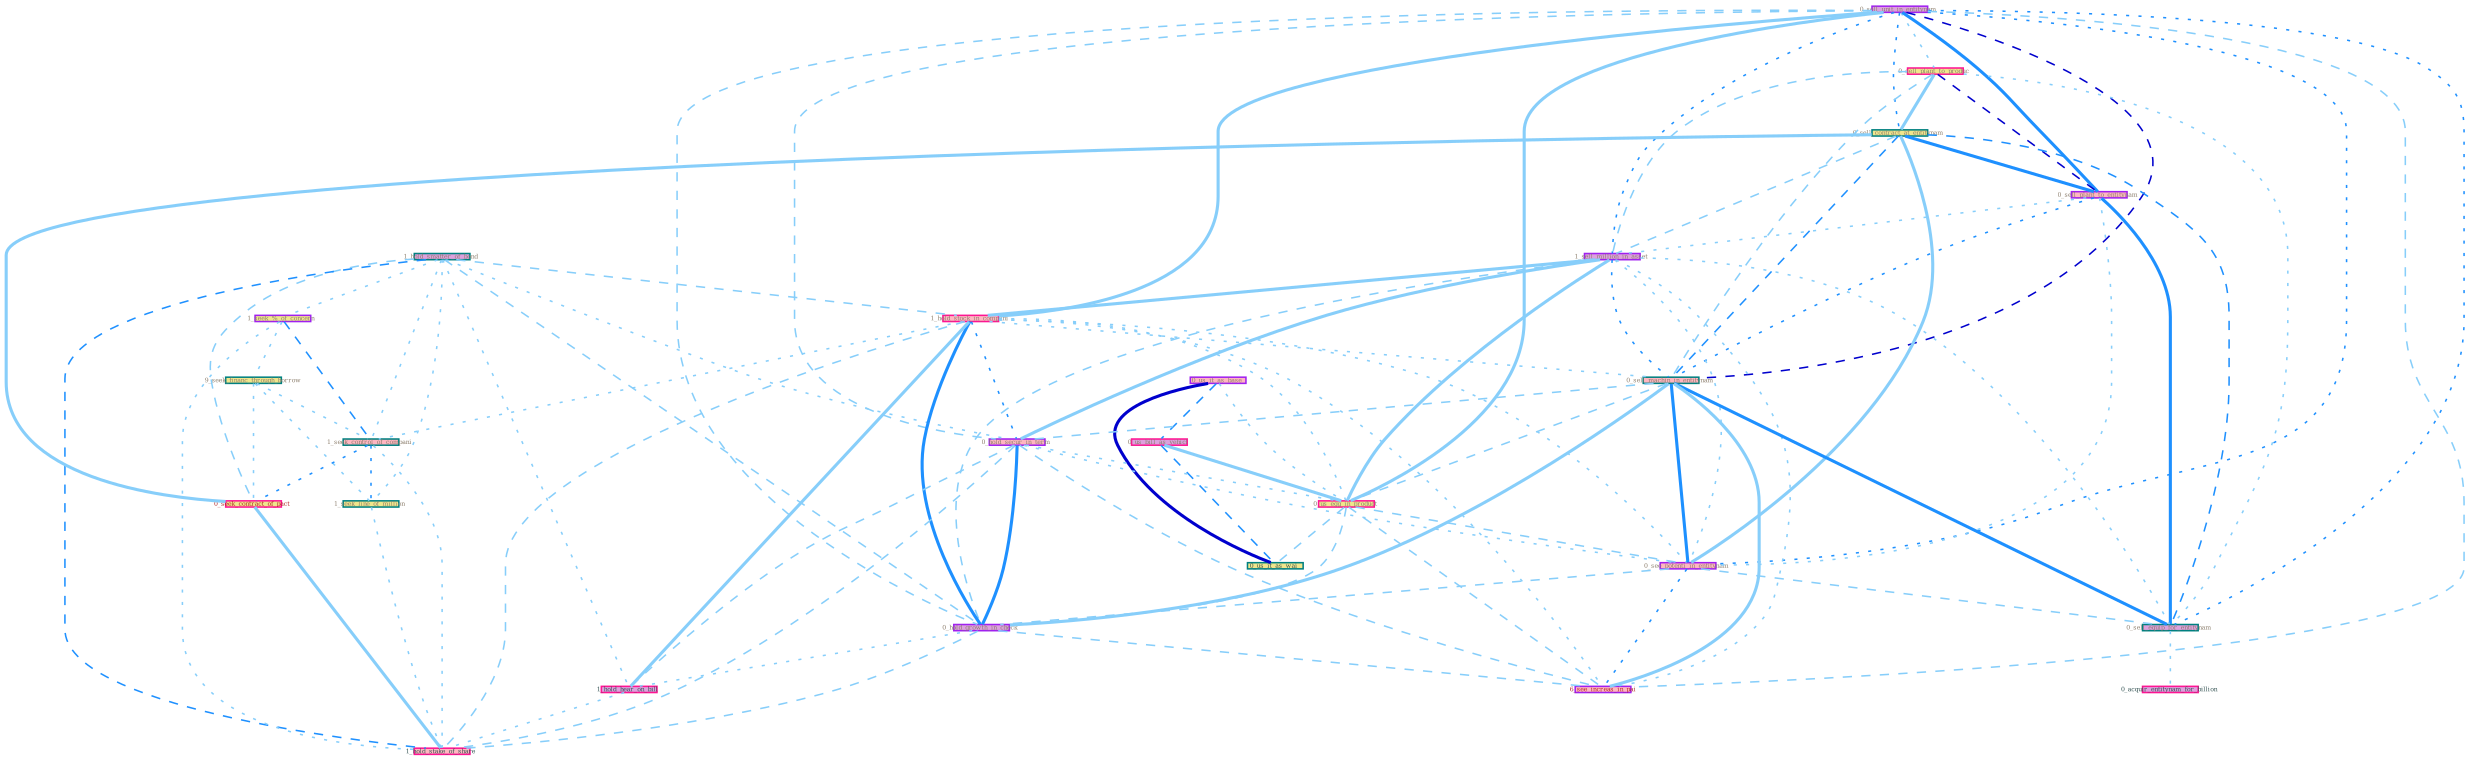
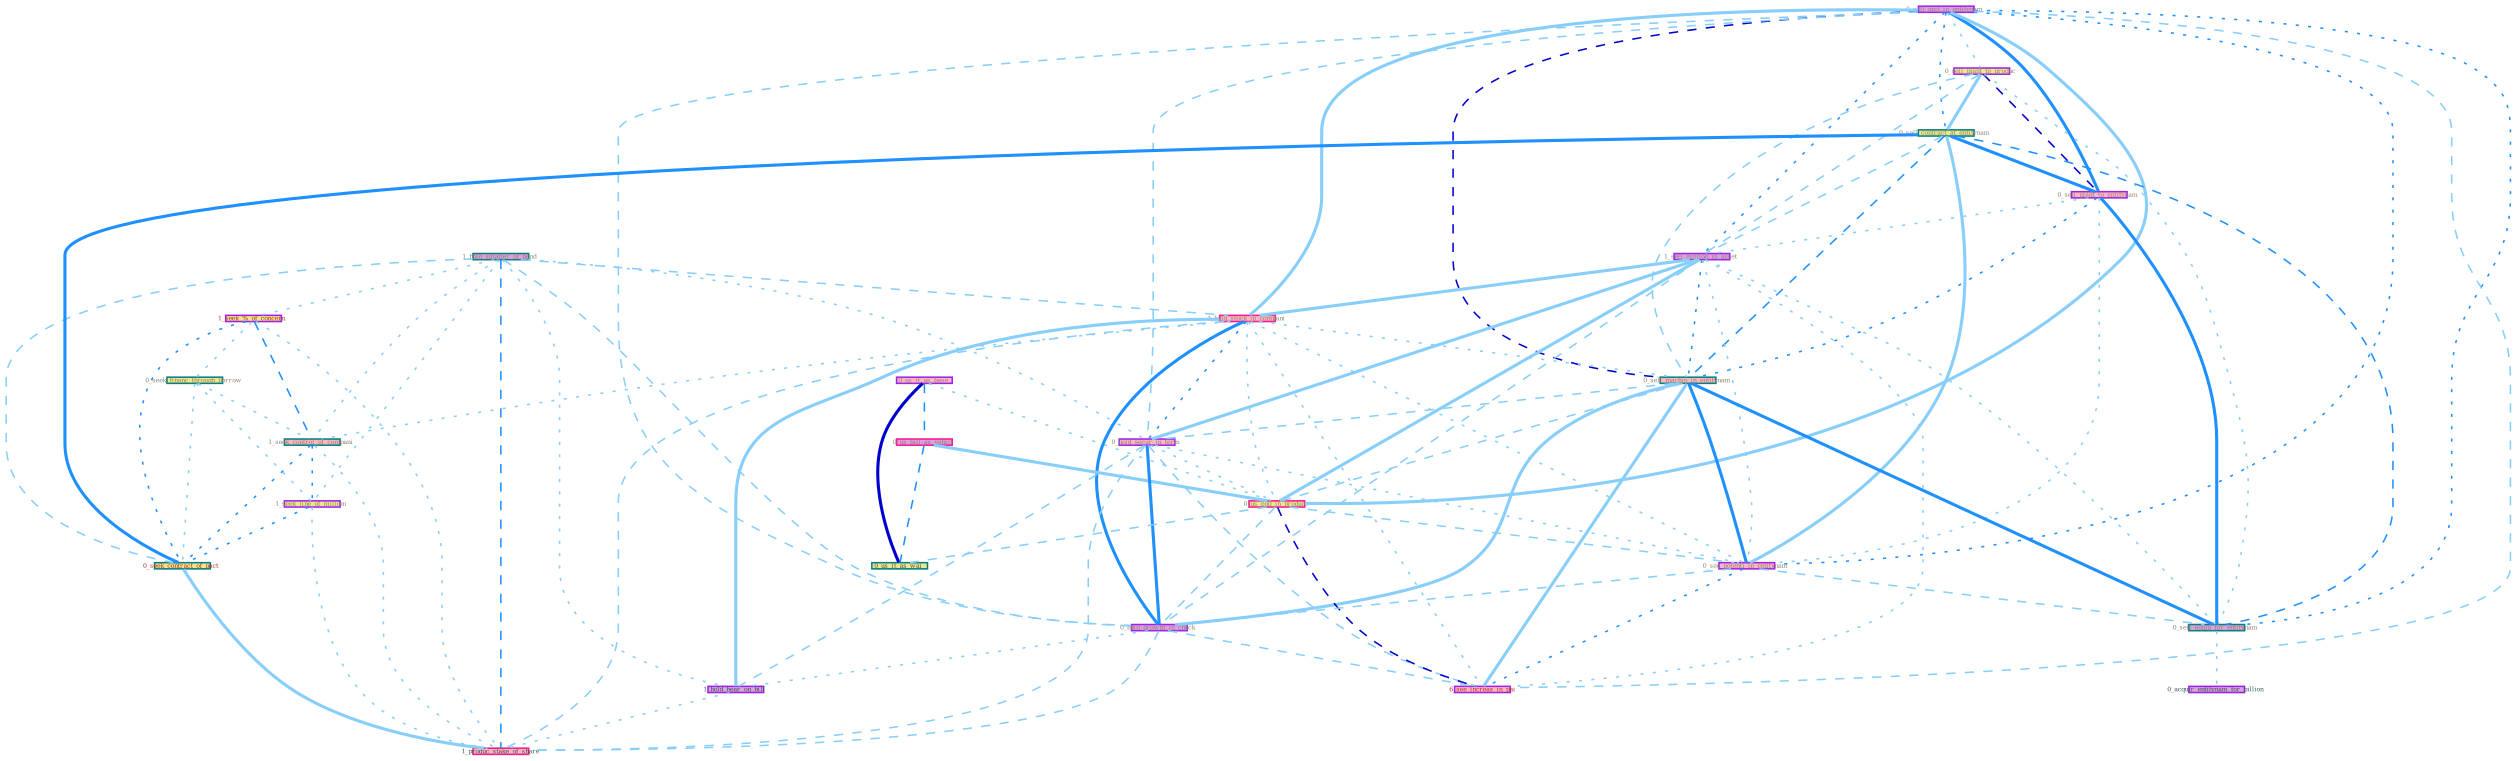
node "0_sell_plant_to_produc": color deeppink -> purple
edge "0_sell_contract_at_entitynam" -- "0_seek_contract_of_pact": color #87cefa -> #1e90ff
node "1_seek_%_of_concern": fontcolor #8b7d6b -> #b22222
node "9_seek_financ_through_borrow": label "9_seek_financ_through_borrow" -> "0_seek_financ_through_borrow"
edge "1_seek_%_of_concern" -- "0_seek_contract_of_pact": added
node "0_seek_contract_of_pact": color deeppink -> teal
node "1_seek_line_of_million": color teal -> purple
edge "1_seek_line_of_million" -- "0_seek_contract_of_pact": added
edge "0_us_egg_in_product" -- "6_see_increas_in_pai": color #87cefa -> #0000cd
node "1_hold_hear_on_bill": color deeppink -> purple
node "0_acquir_entitynam_for_billion": color deeppink -> purple
node "1_hold_stake_of_share": label "1_hold_stake_of_share" -> "1_produc_stake_of_share"
